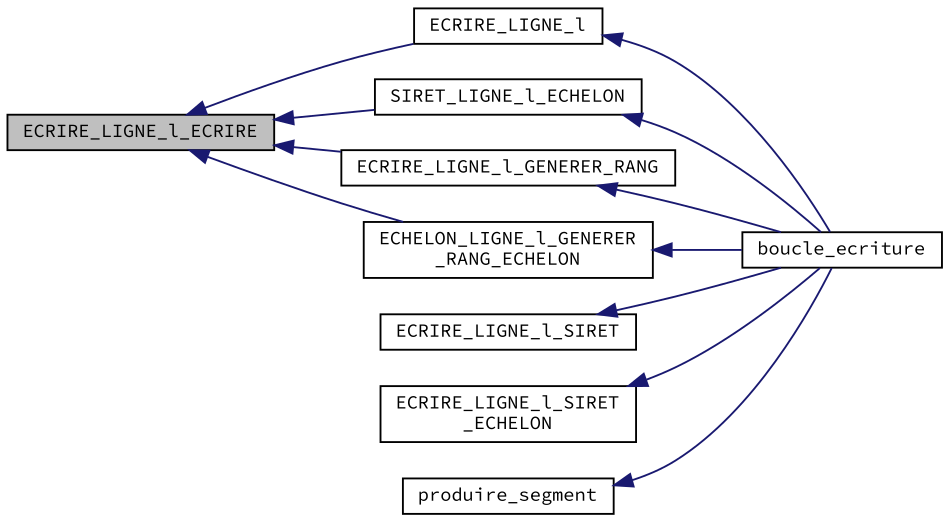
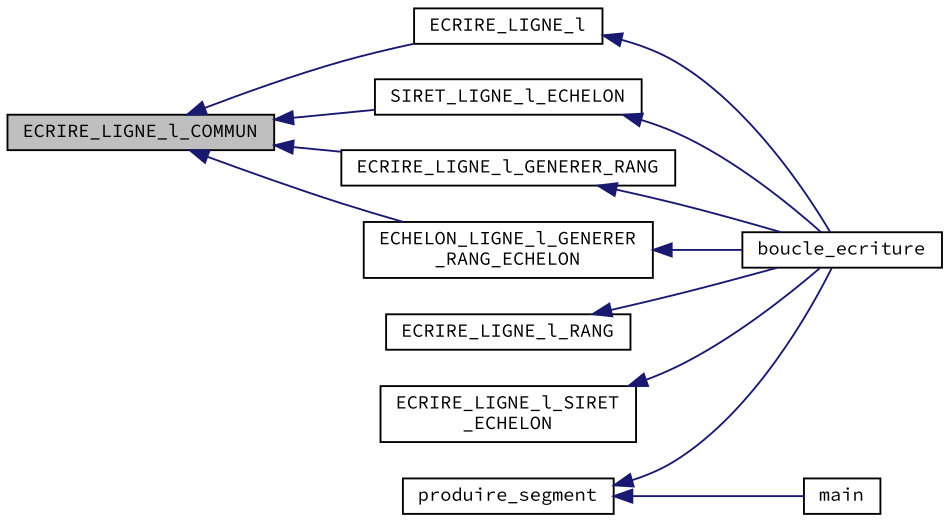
node "ECRIRE_LIGNE_l_ECRIRE": label "ECRIRE_LIGNE_l_ECRIRE" -> "ECRIRE_LIGNE_l_COMMUN"
node "ECRIRE_LIGNE_l_SIRET": label "ECRIRE_LIGNE_l_SIRET" -> "ECRIRE_LIGNE_l_RANG"
node "main": added
